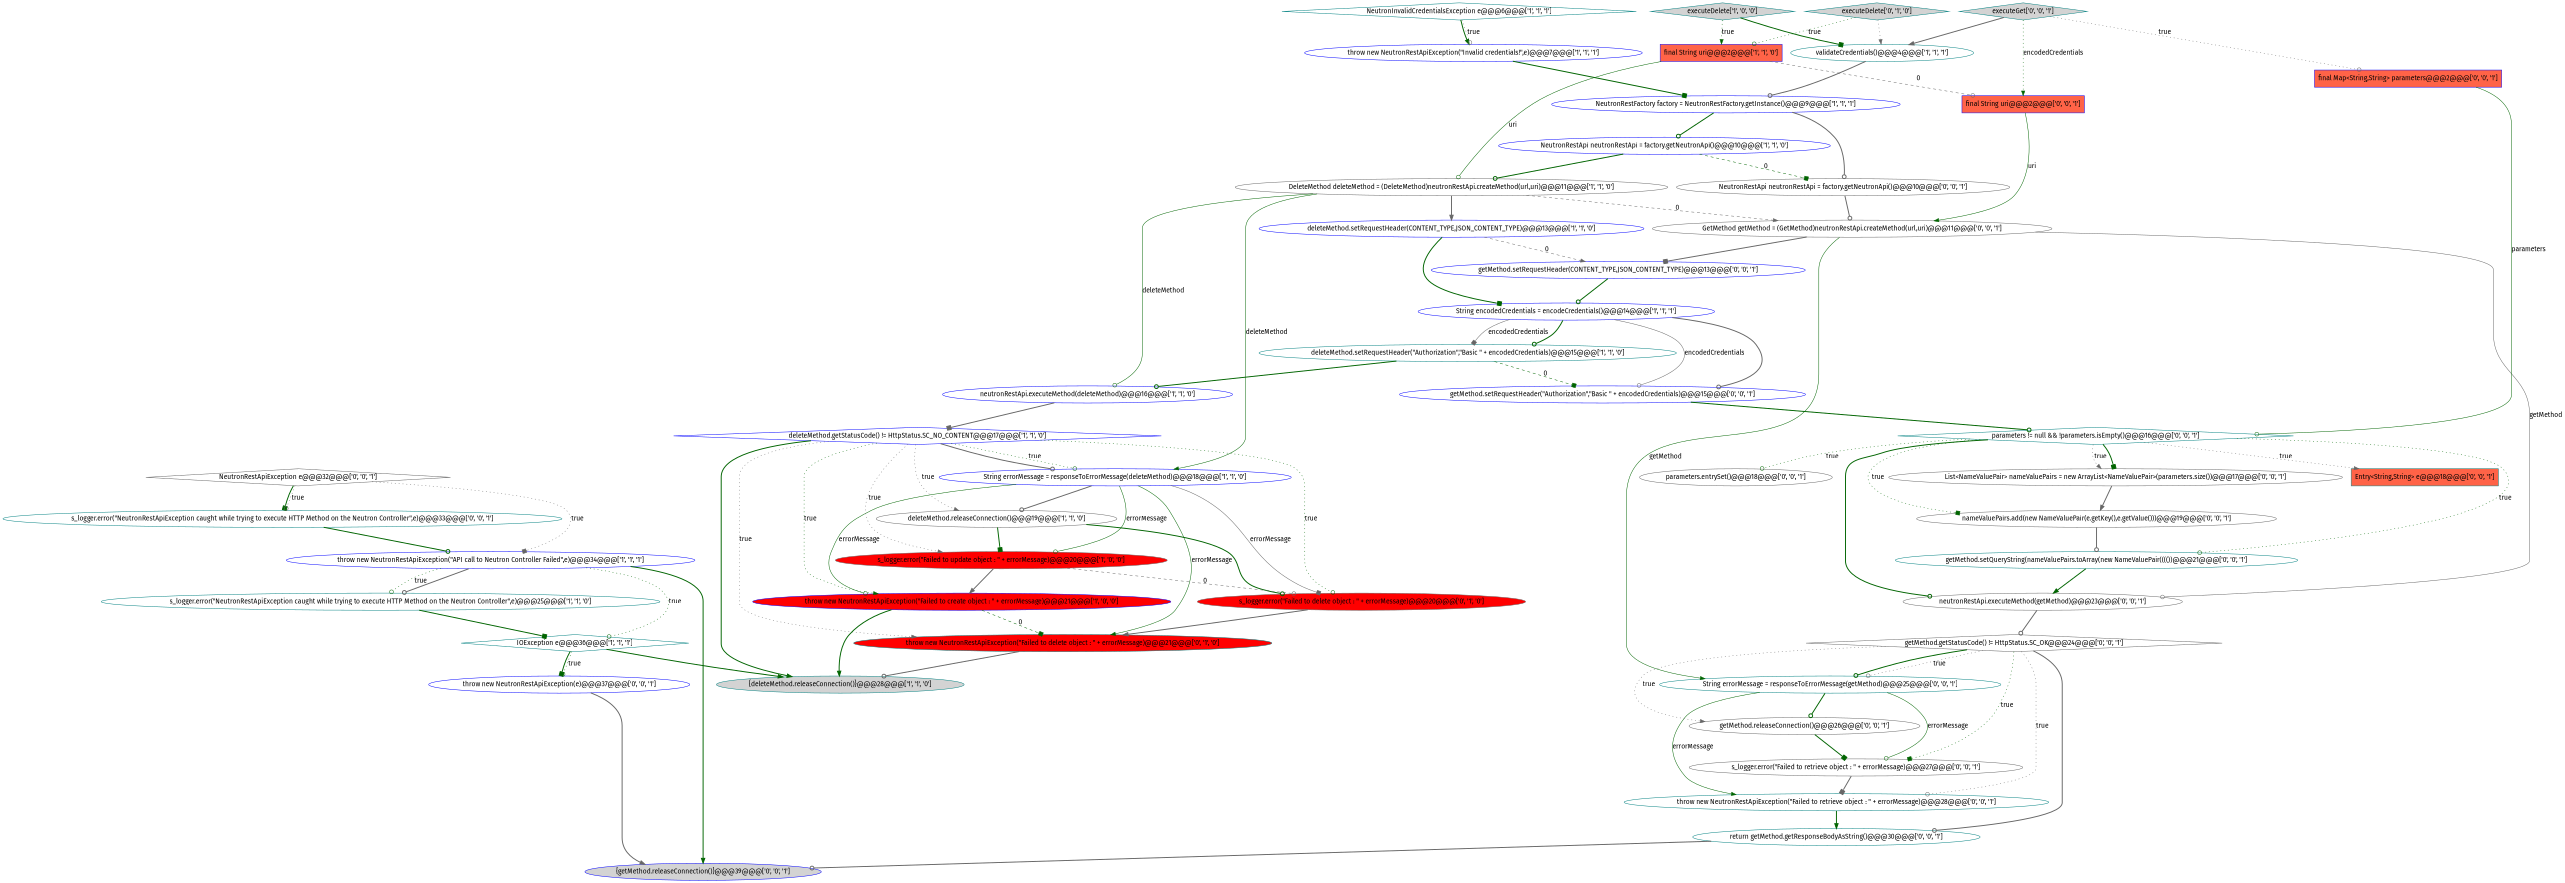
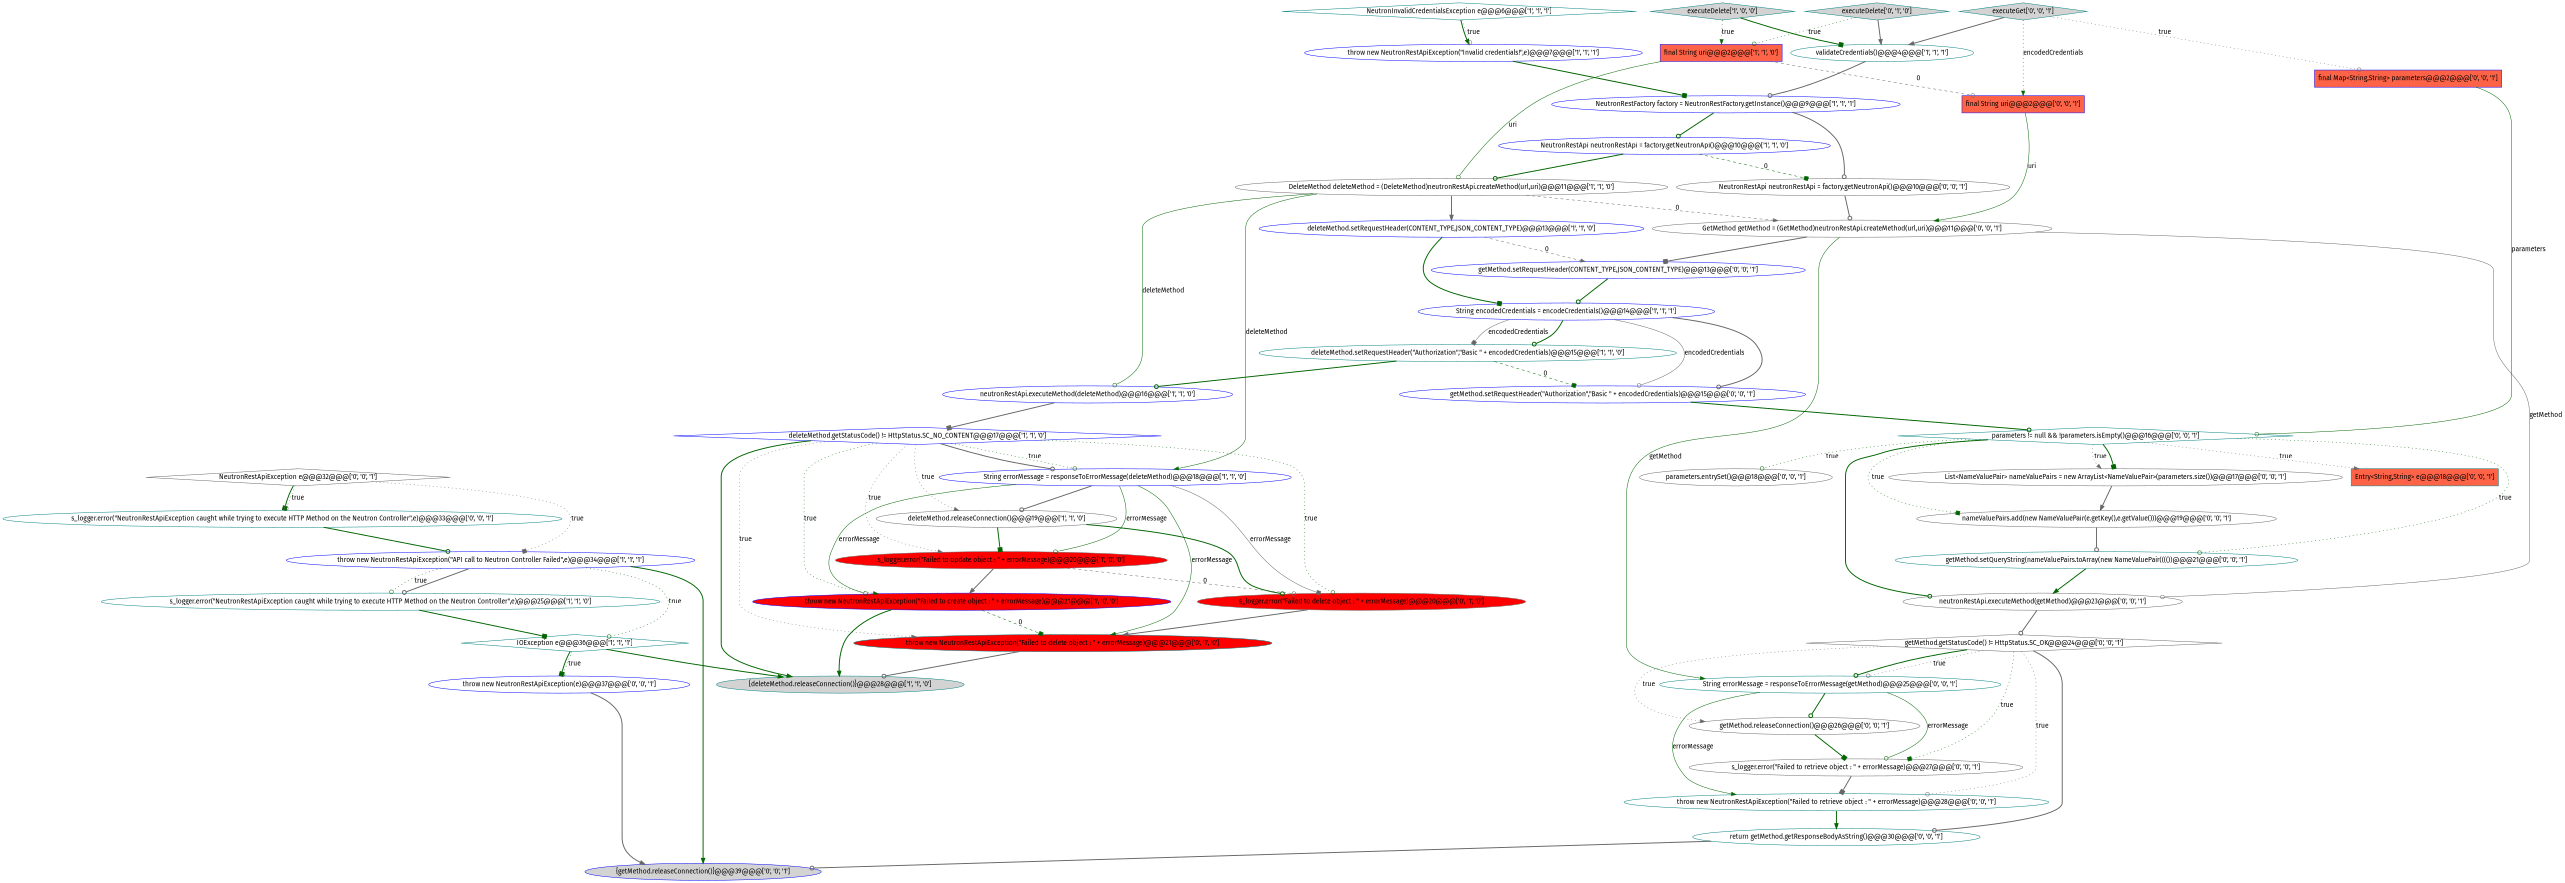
edge "executeDelete['0', '1', '0']" -> "validateCredentials()@@@4@@@['1', '1', '1']": style dotted -> bold
